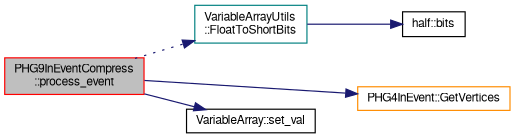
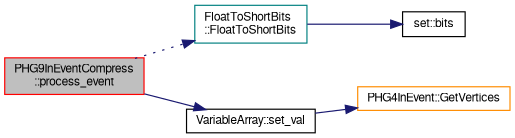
node "VariableArrayUtils ::FloatToShortBits": label "VariableArrayUtils ::FloatToShortBits" -> "FloatToShortBits ::FloatToShortBits"
node "half::bits": label "half::bits" -> "set::bits"
edge "PHG9InEventCompress ::process_event" -> "PHG4InEvent::GetVertices": now "VariableArray::set_val" -> "PHG4InEvent::GetVertices"
